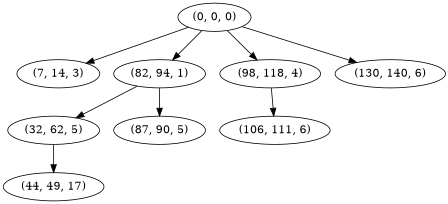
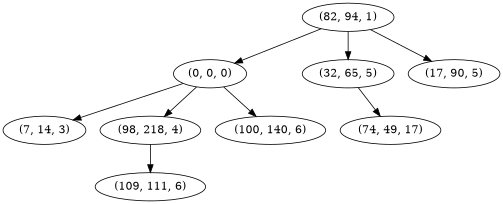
edge "(0, 0, 0)" -> "(82, 94, 1)": reversed
node "(98, 118, 4)": label "(98, 118, 4)" -> "(98, 218, 4)"
node "(130, 140, 6)": label "(130, 140, 6)" -> "(100, 140, 6)"
node "(32, 62, 5)": label "(32, 62, 5)" -> "(32, 65, 5)"
node "(87, 90, 5)": label "(87, 90, 5)" -> "(17, 90, 5)"
node "(106, 111, 6)": label "(106, 111, 6)" -> "(109, 111, 6)"
node "(44, 49, 17)": label "(44, 49, 17)" -> "(74, 49, 17)"
